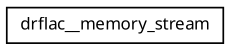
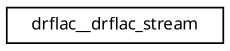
node "drflac__memory_stream": label "drflac__memory_stream" -> "drflac__drflac_stream"
